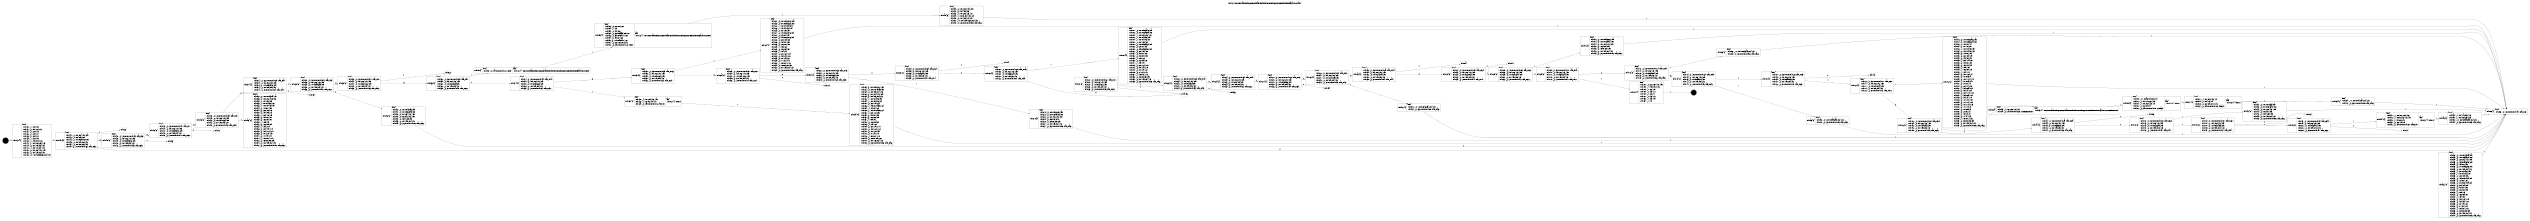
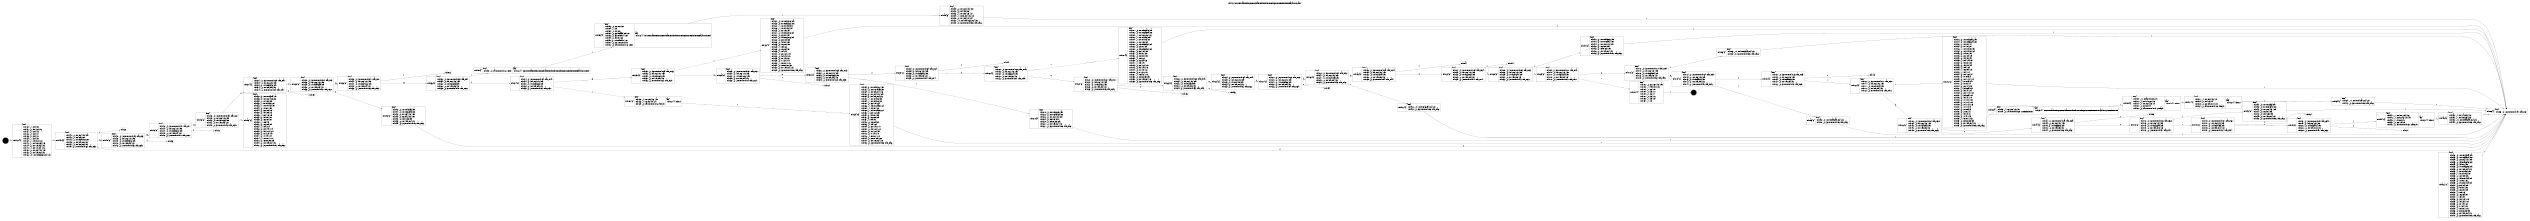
edge "0x401600 [28]" -> "0x401cf6": now "0x401600 [28]" -> "0x40161c [28]"
